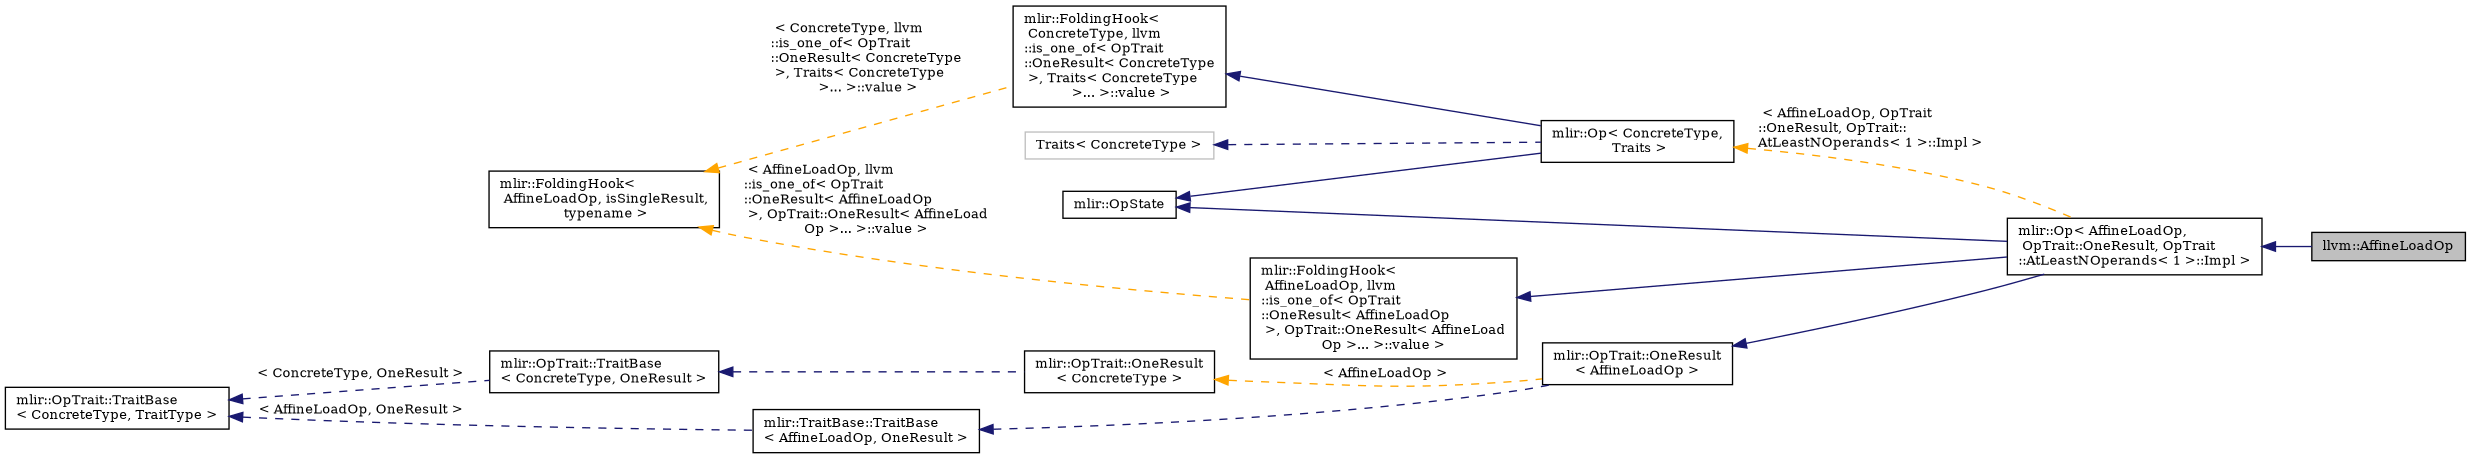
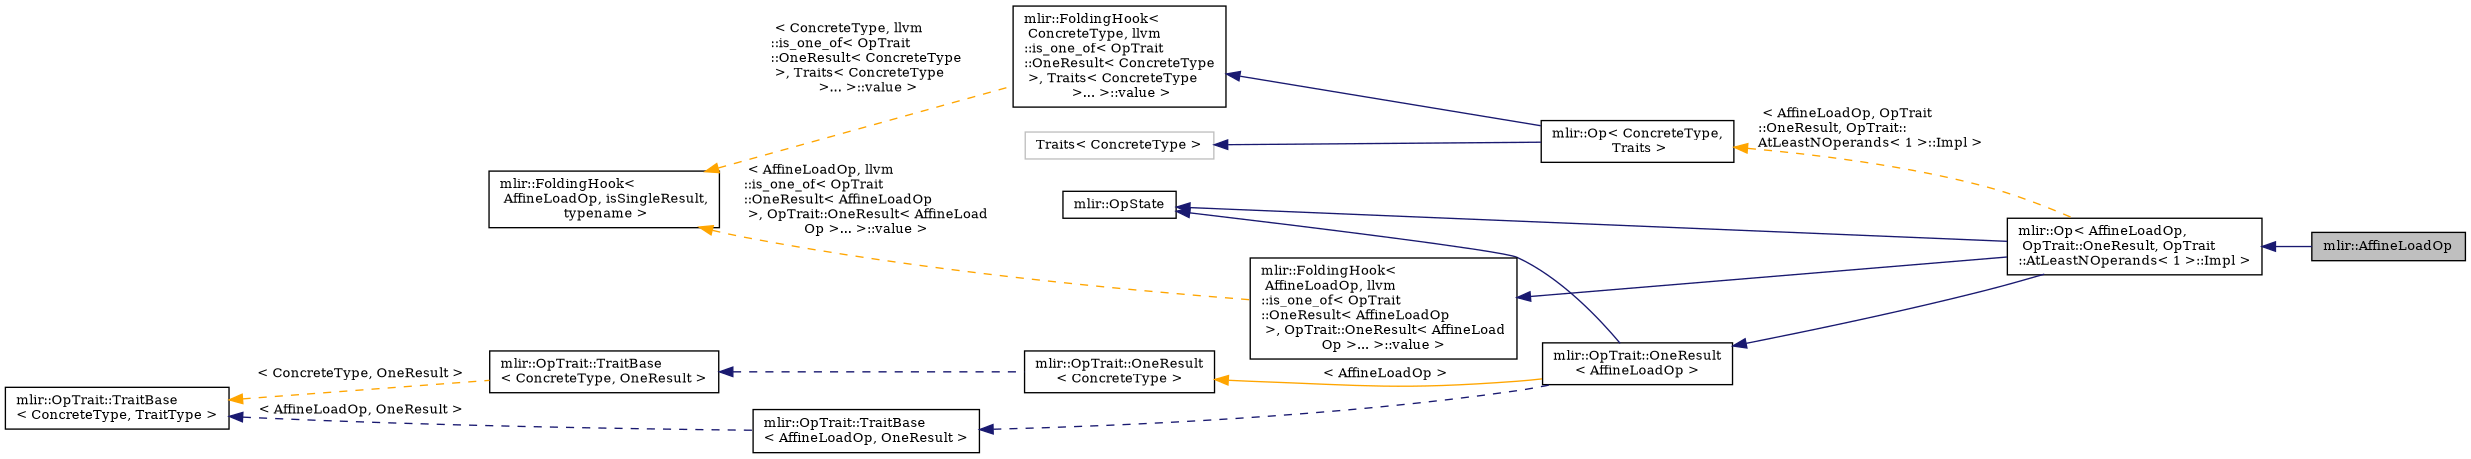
edge "mlir::Op< ConcreteType, Traits >" -> "Traits< ConcreteType >": style dashed -> solid
edge "mlir::Op< ConcreteType, Traits >" -> "mlir::OpState": now "mlir::OpTrait::OneResult < AffineLoadOp >" -> "mlir::OpState"
node "llvm::AffineLoadOp": label "llvm::AffineLoadOp" -> "mlir::AffineLoadOp"
edge "mlir::OpTrait::OneResult < AffineLoadOp >" -> "mlir::OpTrait::OneResult < ConcreteType >": style dashed -> solid
edge "mlir::OpTrait::TraitBase < ConcreteType, OneResult >" -> "mlir::OpTrait::TraitBase < ConcreteType, TraitType >": color midnightblue -> orange
node "mlir::TraitBase::TraitBase < AffineLoadOp, OneResult >": label "mlir::TraitBase::TraitBase < AffineLoadOp, OneResult >" -> "mlir::OpTrait::TraitBase < AffineLoadOp, OneResult >"
